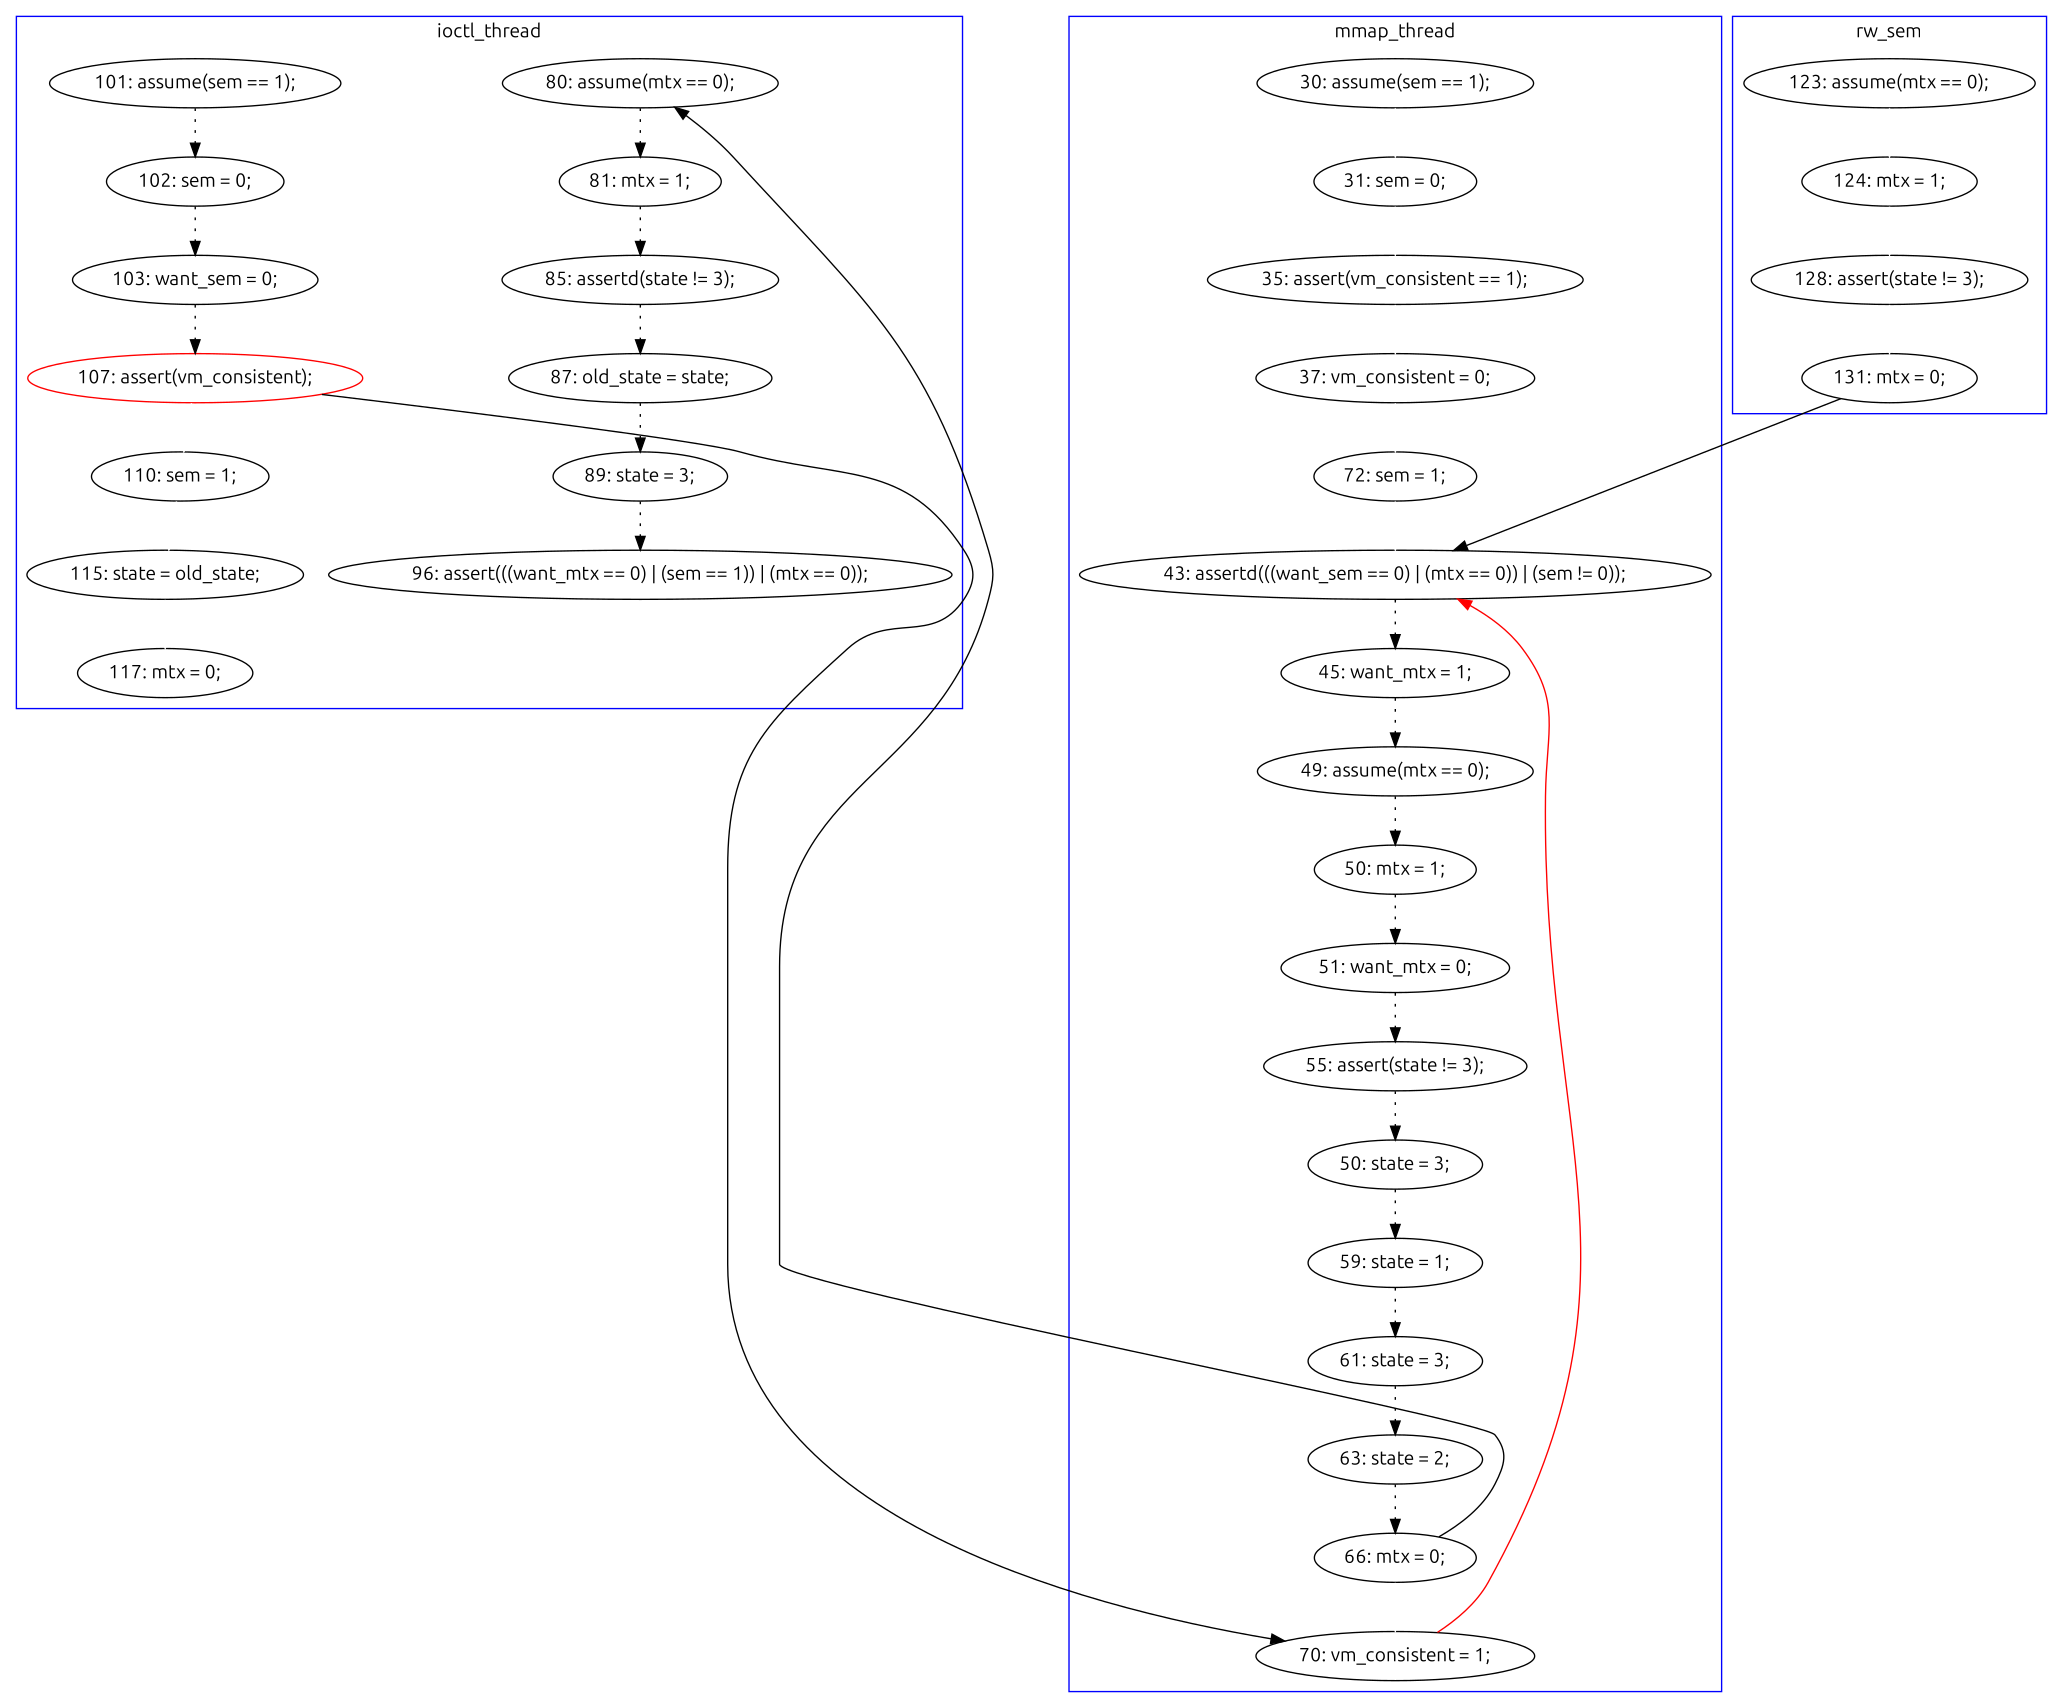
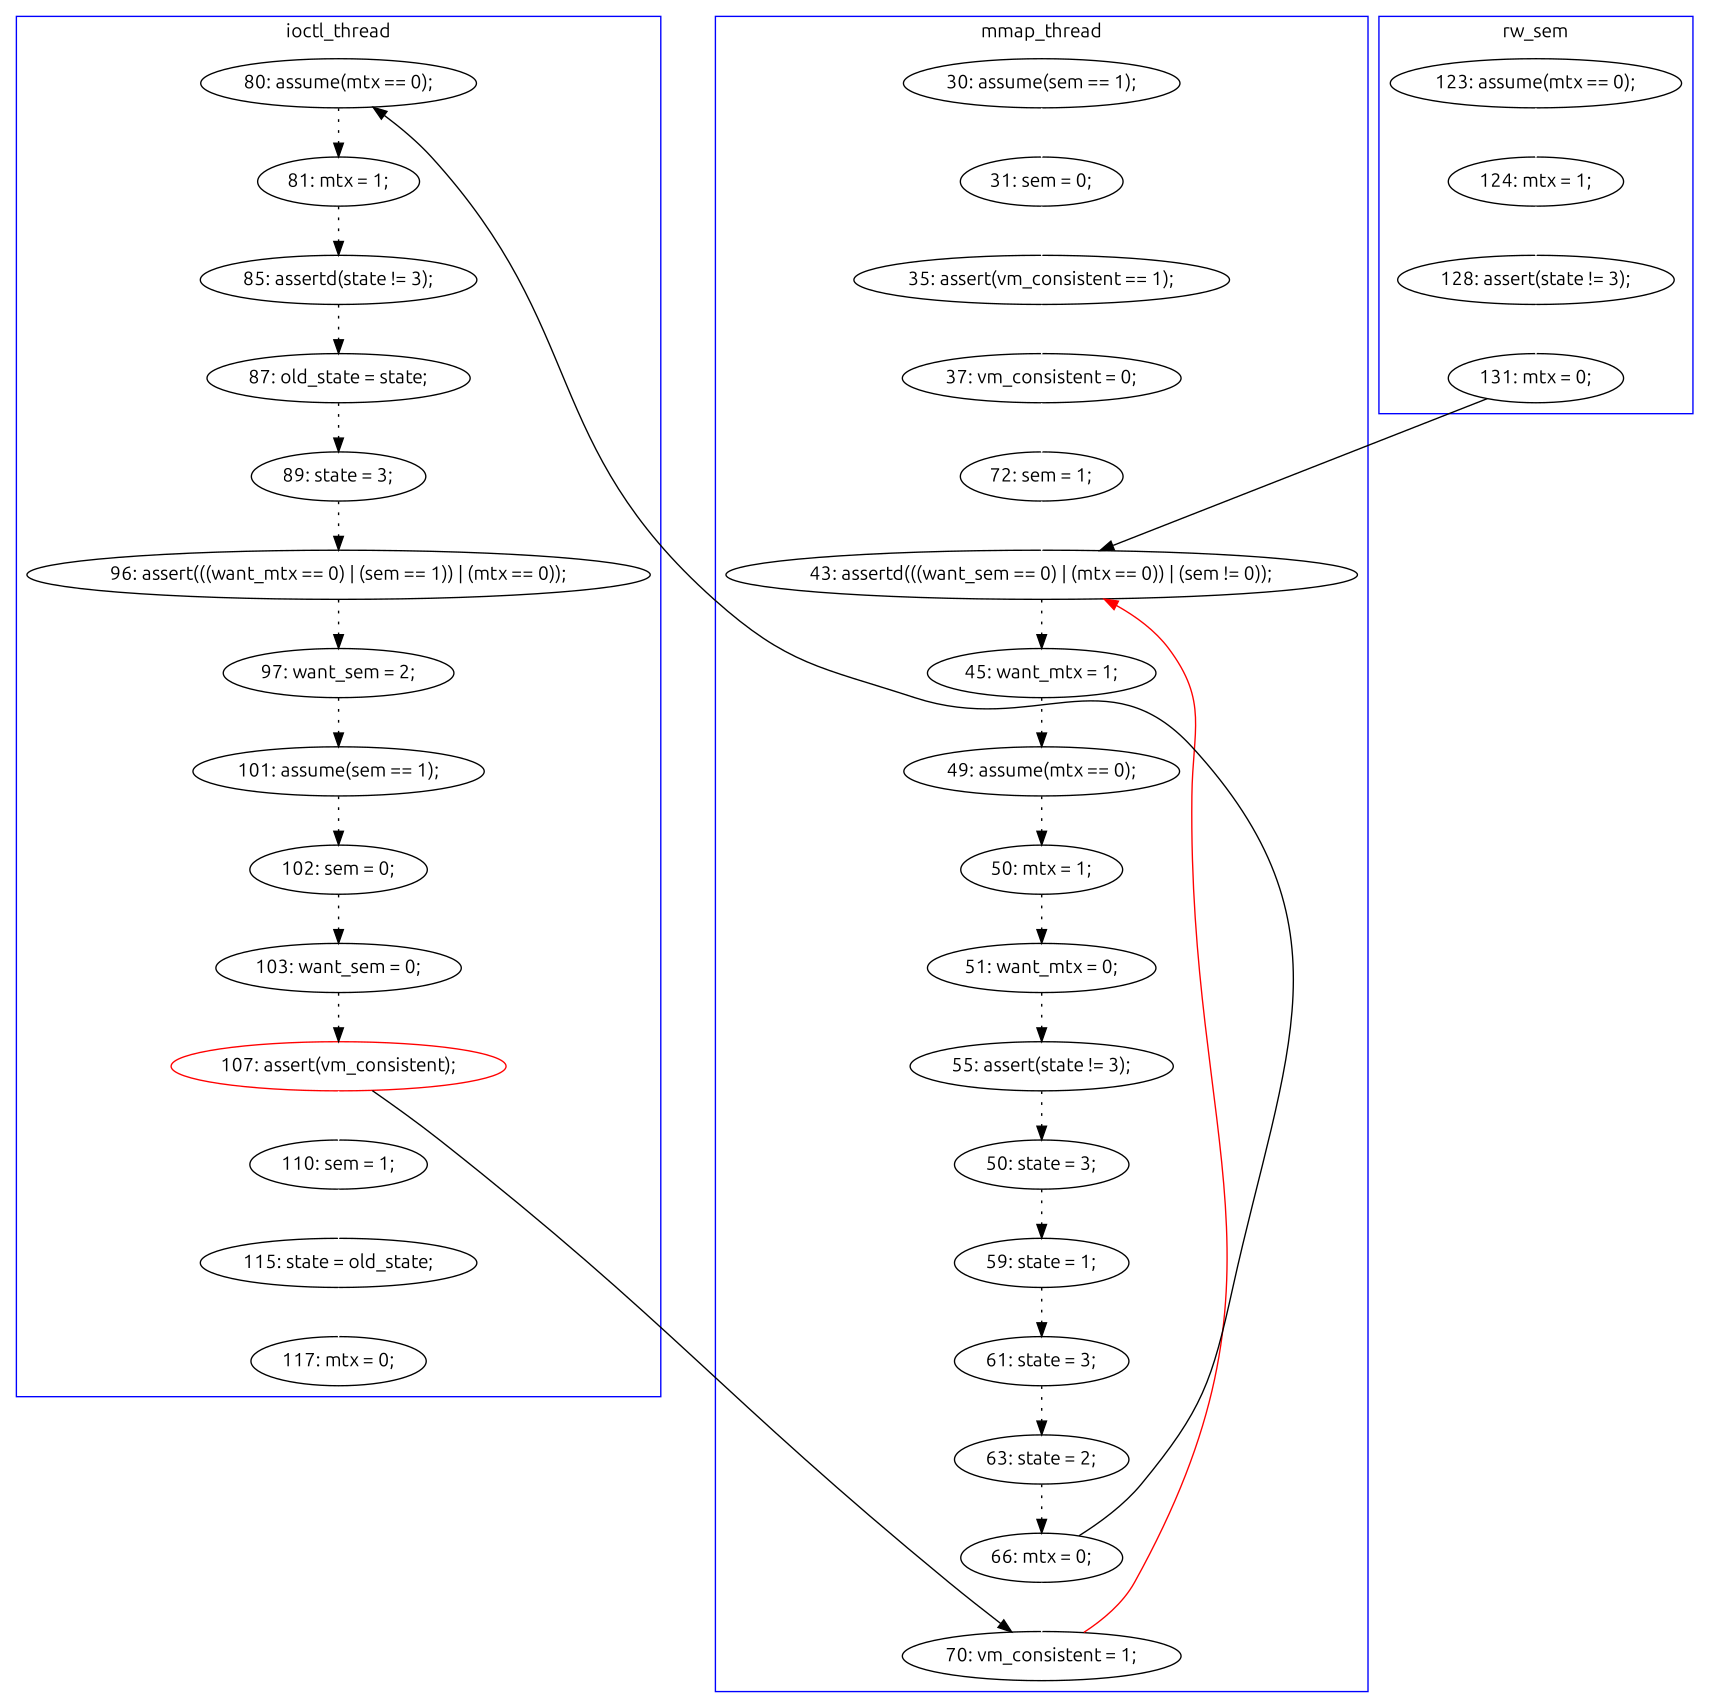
node "97: want_sem = 2;": added
